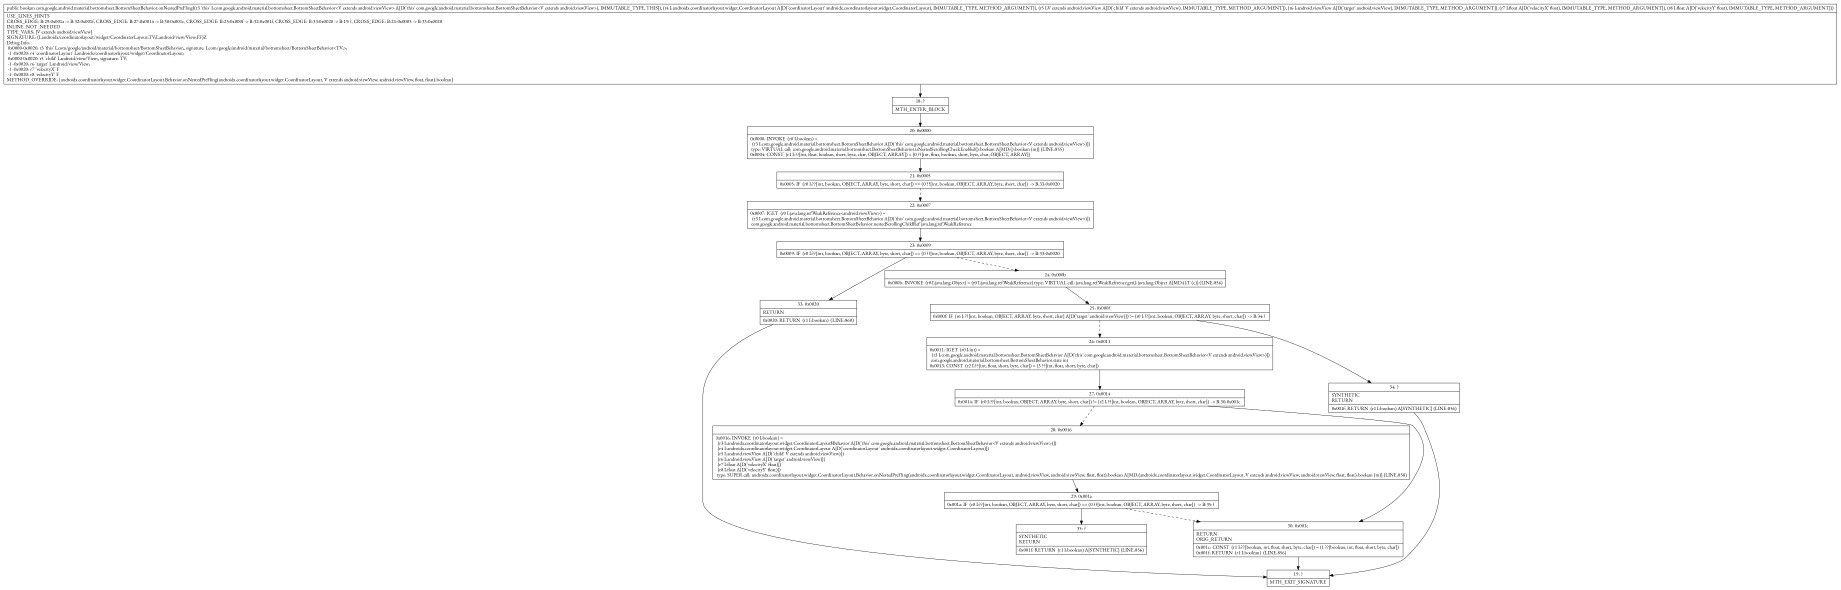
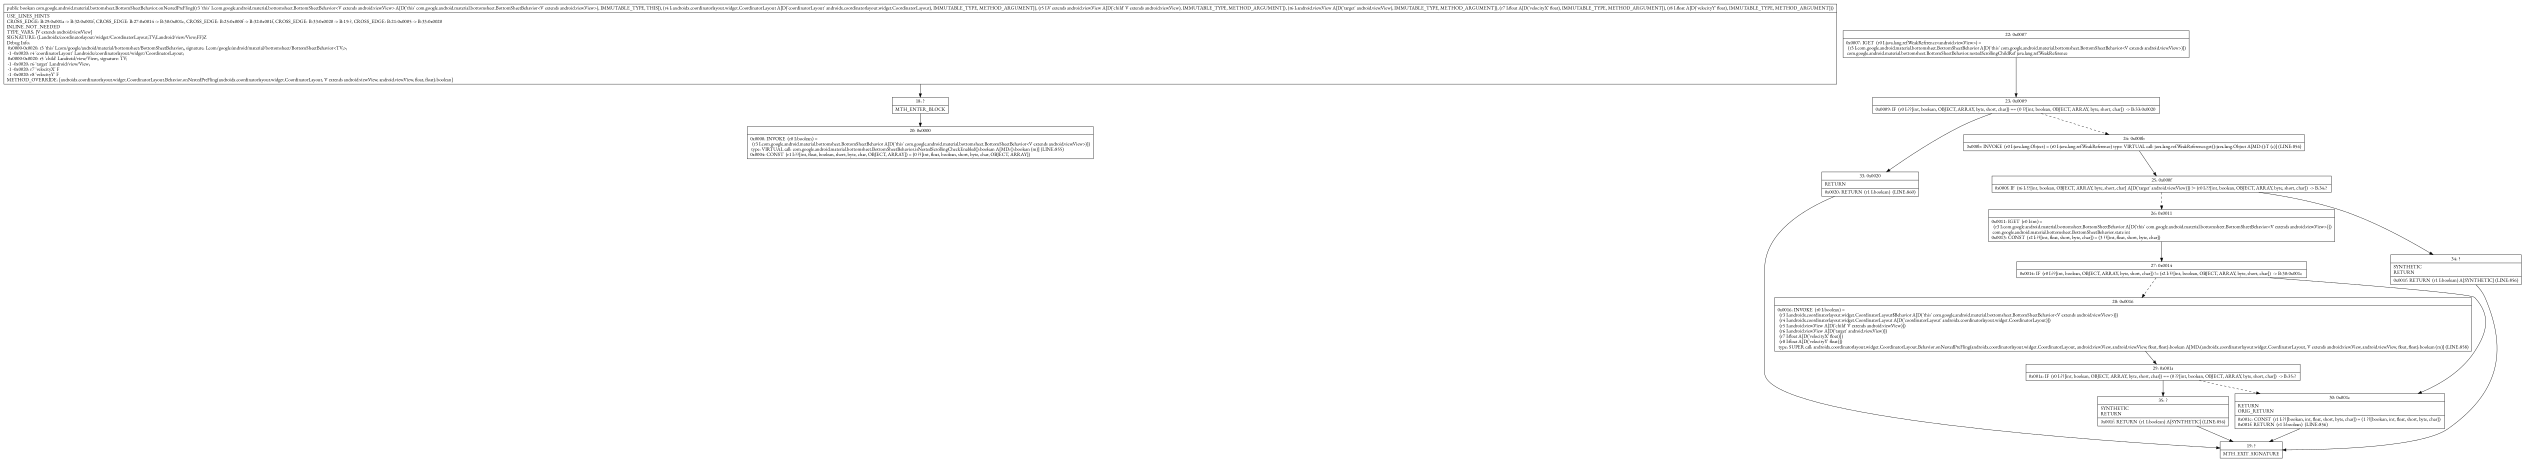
node "21: 0x0005": removed
edge "35: ?" -> "19: ?": added
